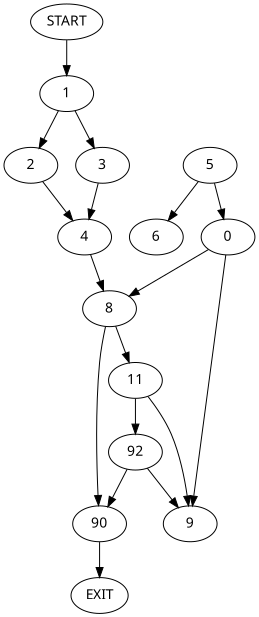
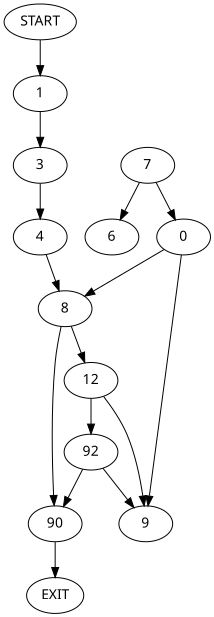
node "2": removed
node "5": label "5" -> "7"
node "11": label "11" -> "12"
